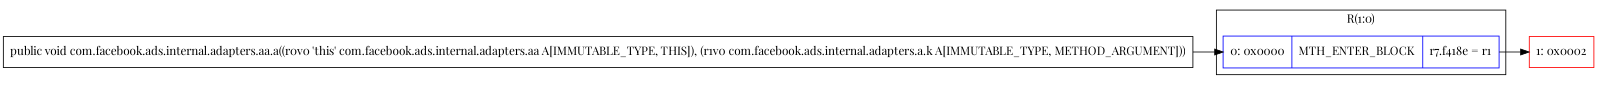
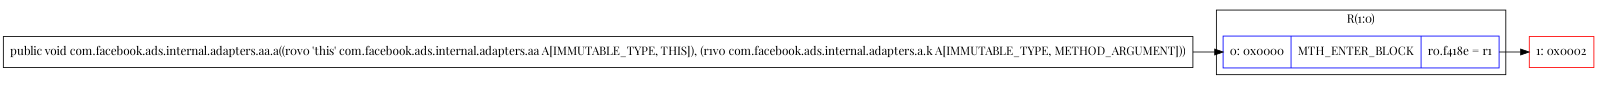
node "0: 0x0000": text "r7.f418e = r1" -> "r0.f418e = r1"
